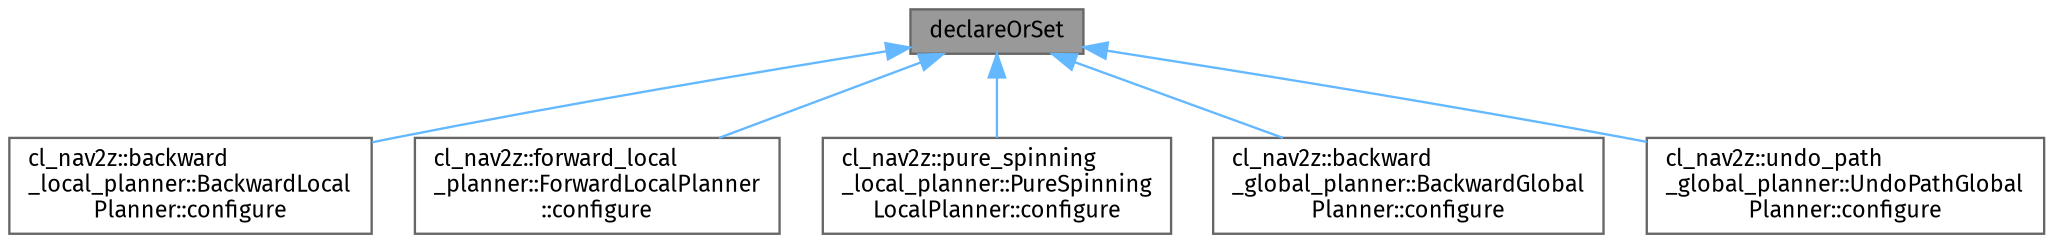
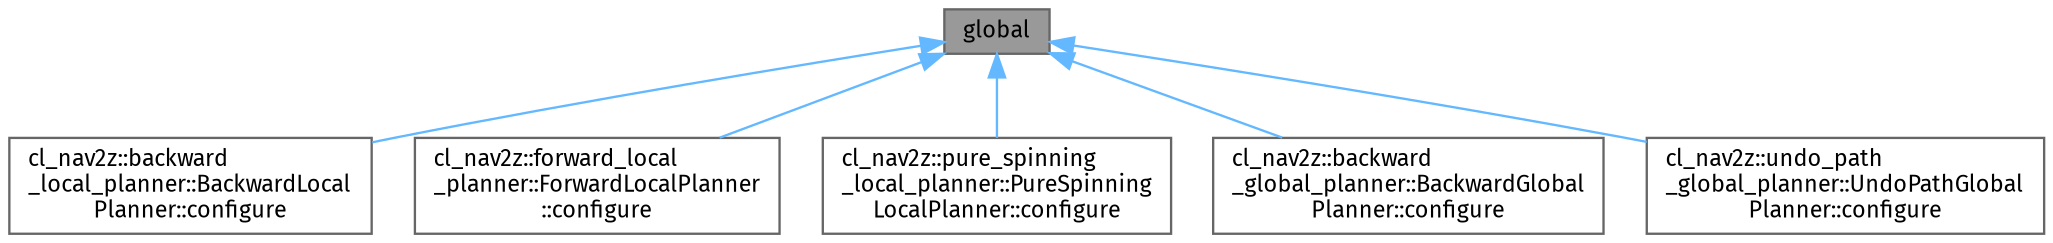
node "declareOrSet": label "declareOrSet" -> "global"
